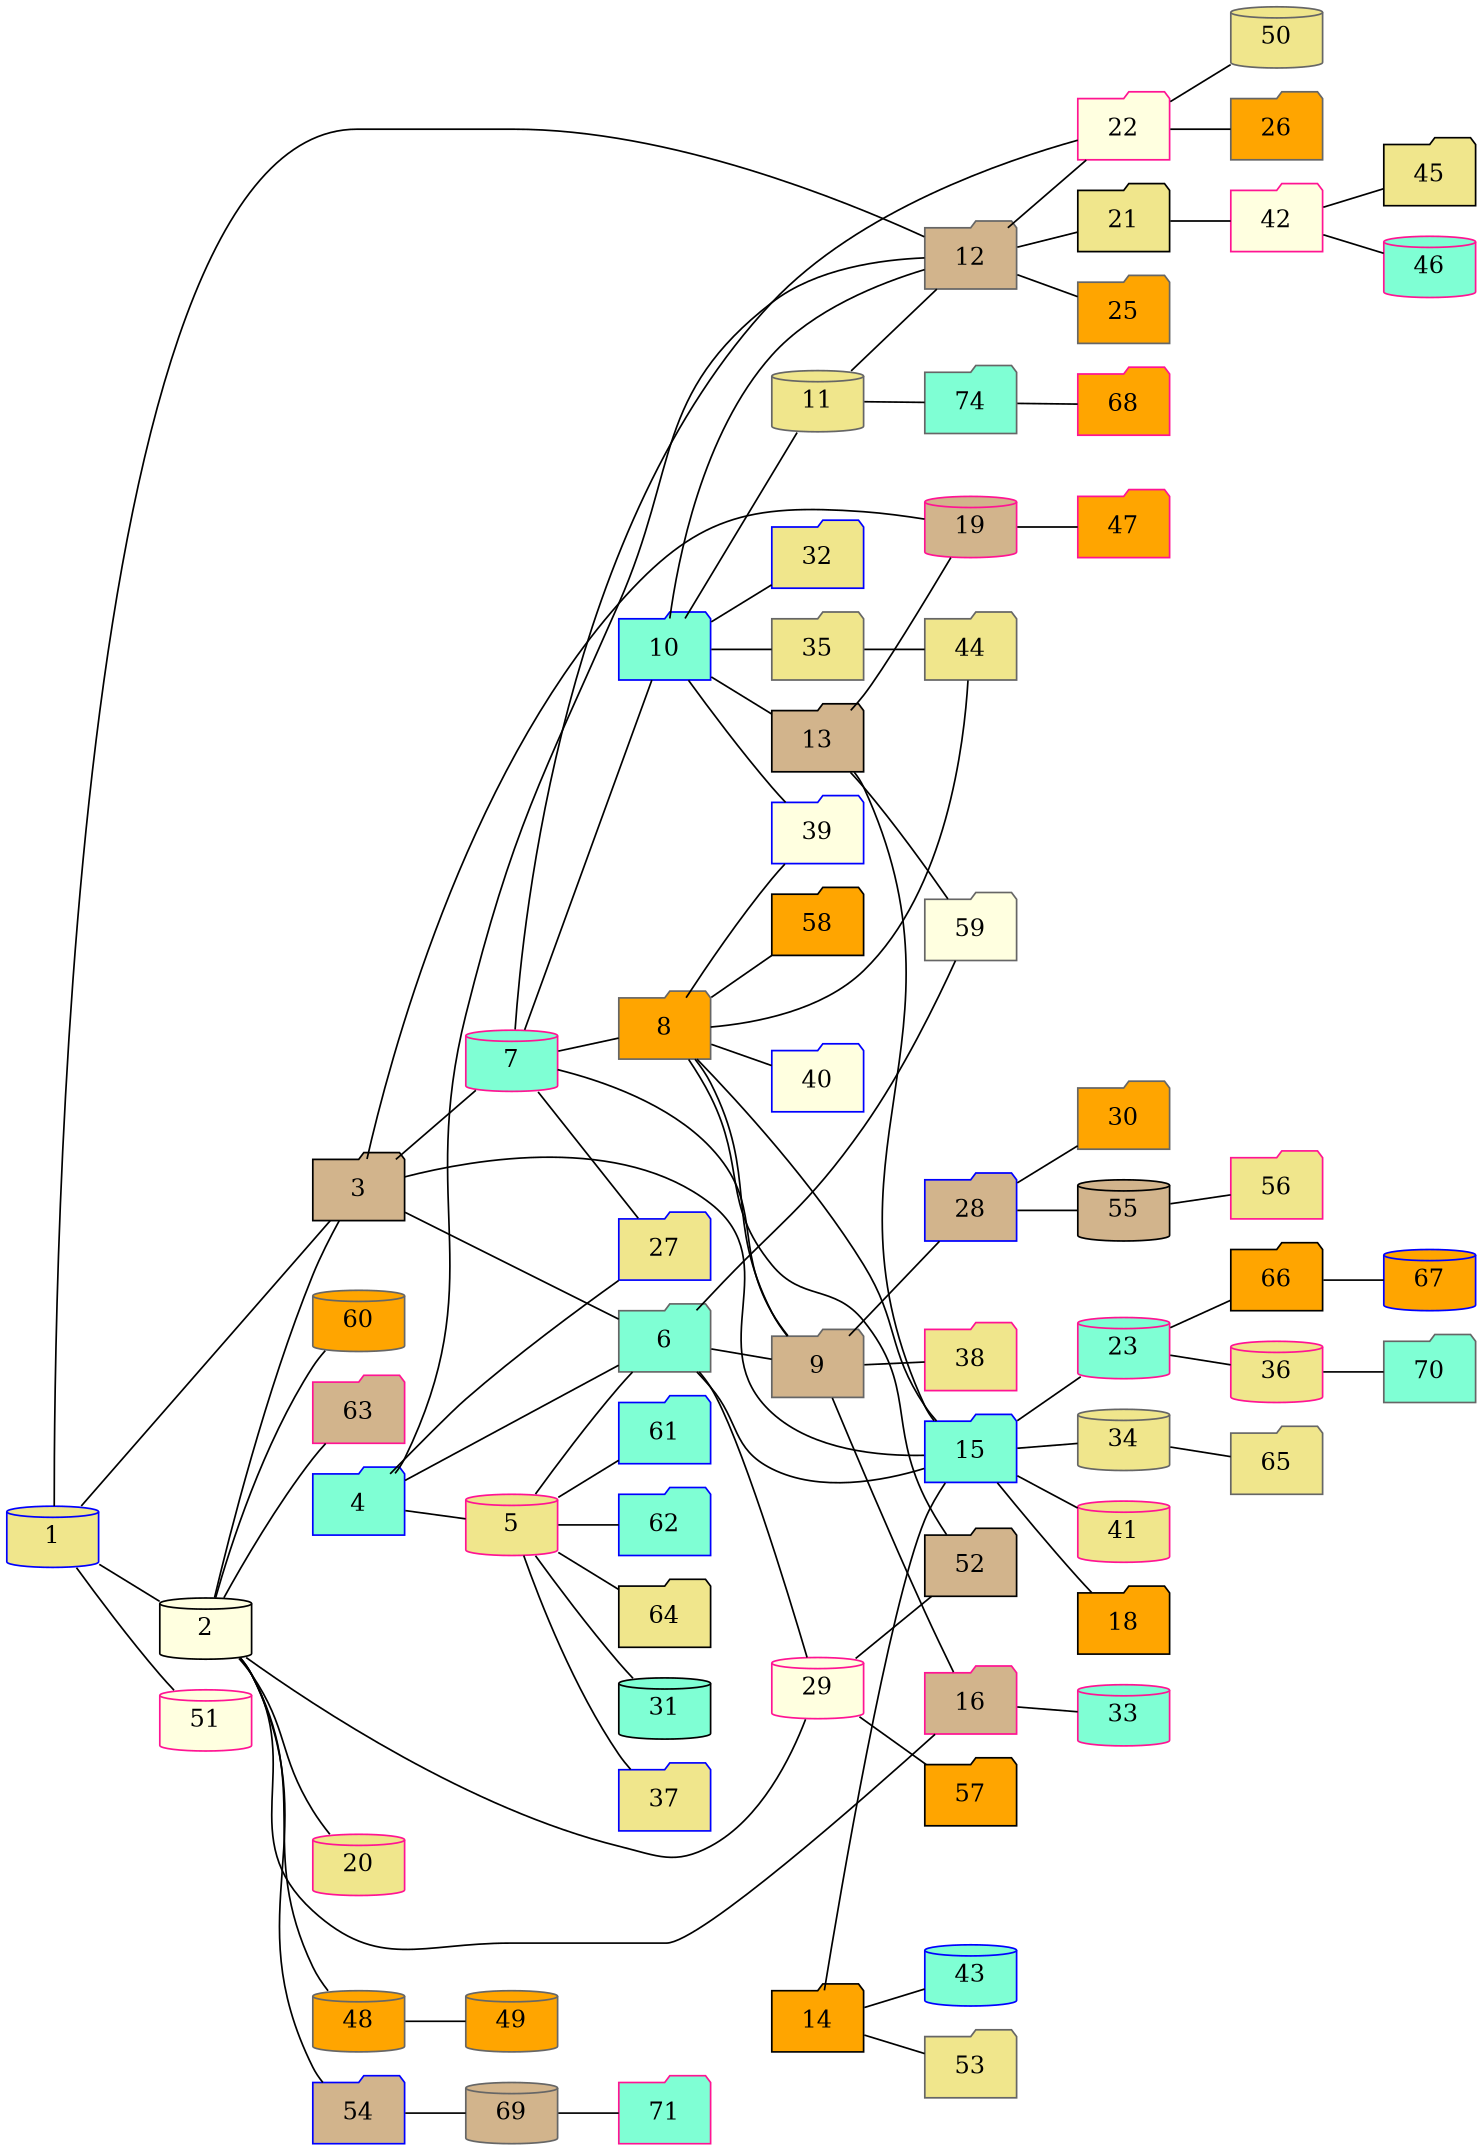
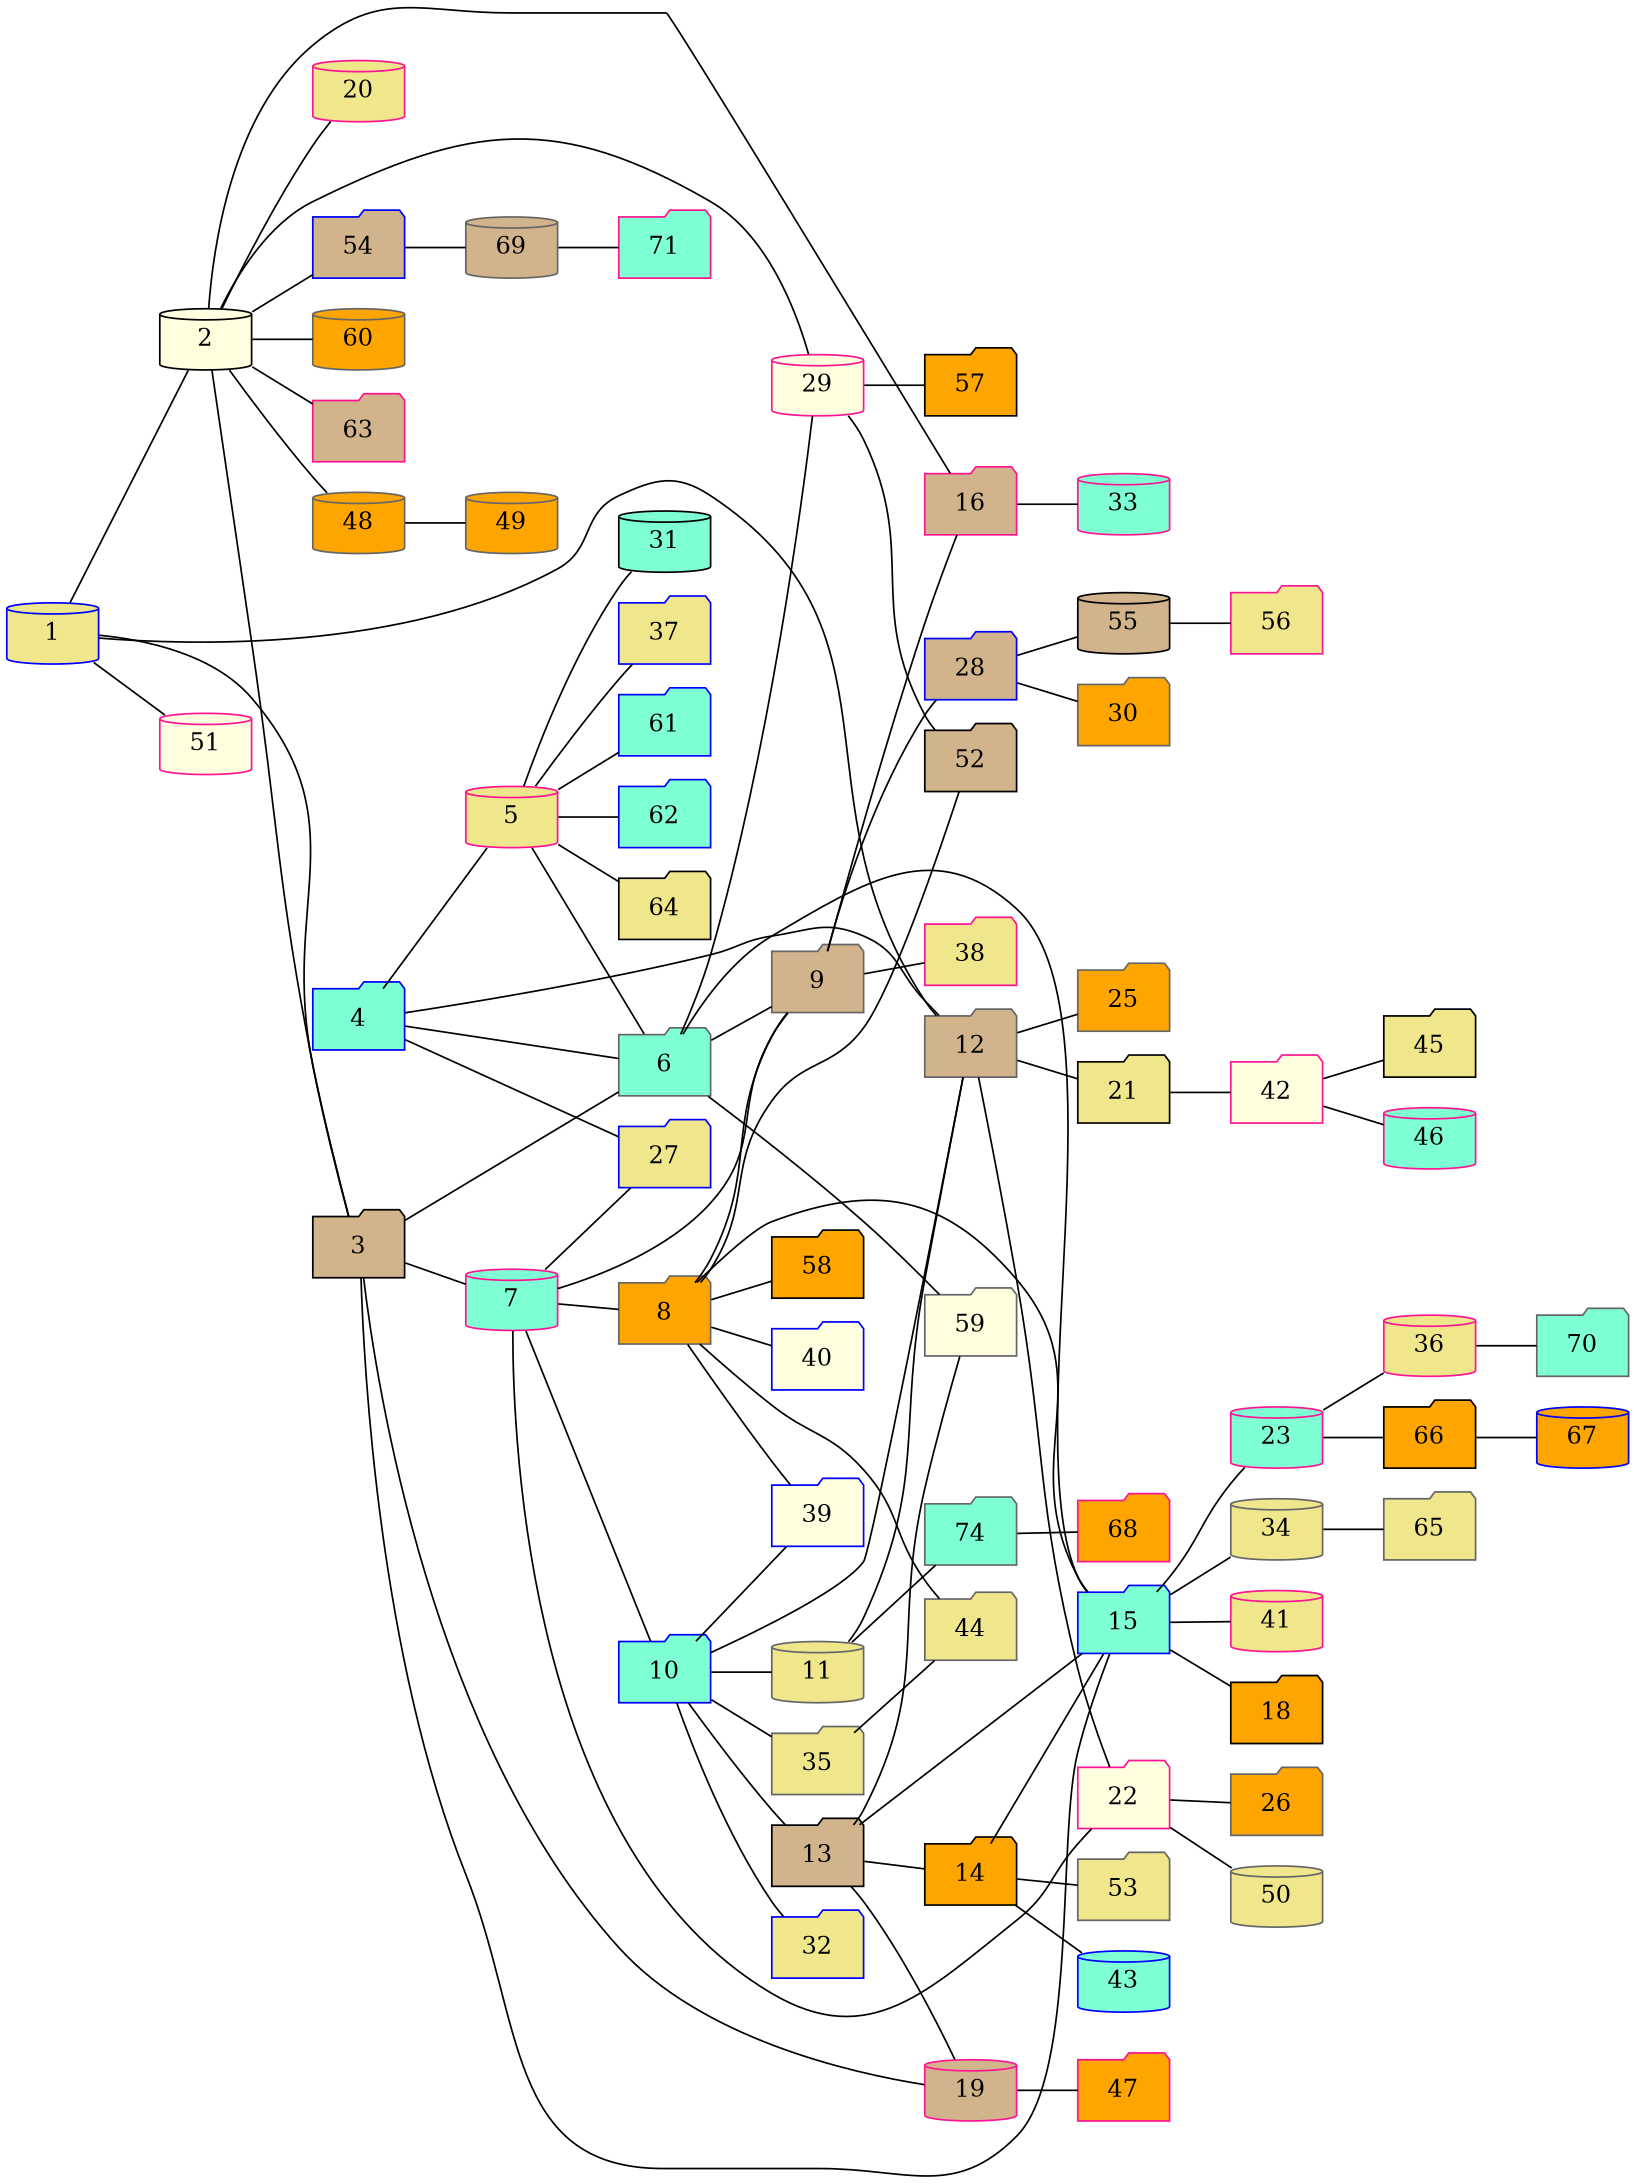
edge "13" -- "14": added
